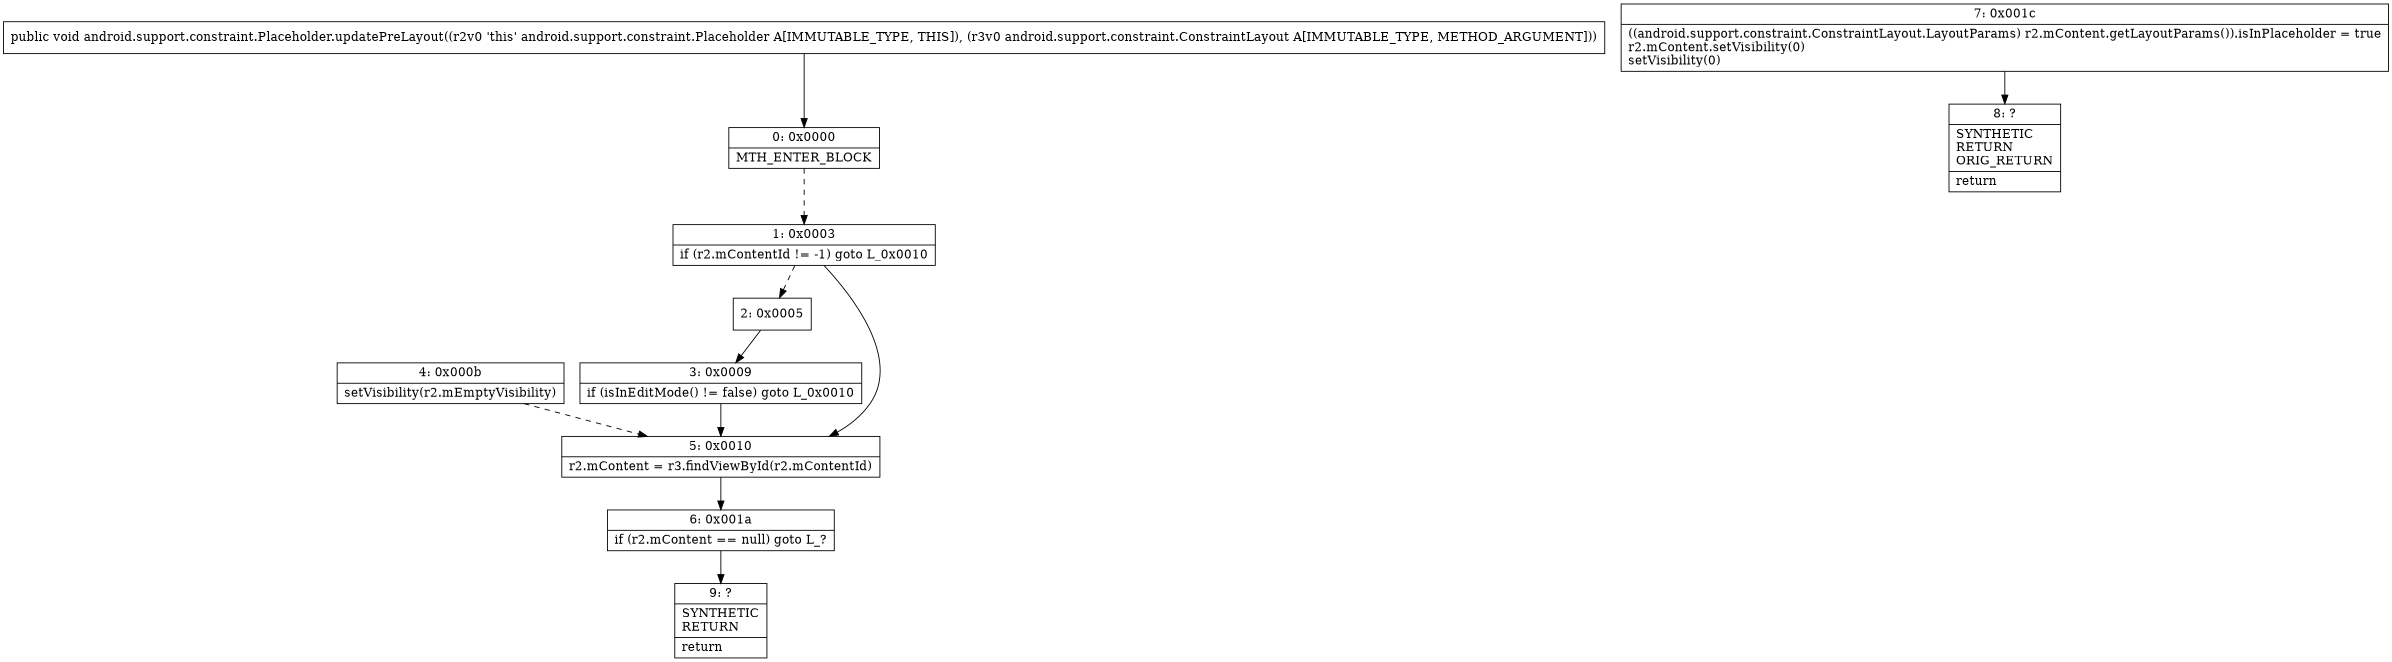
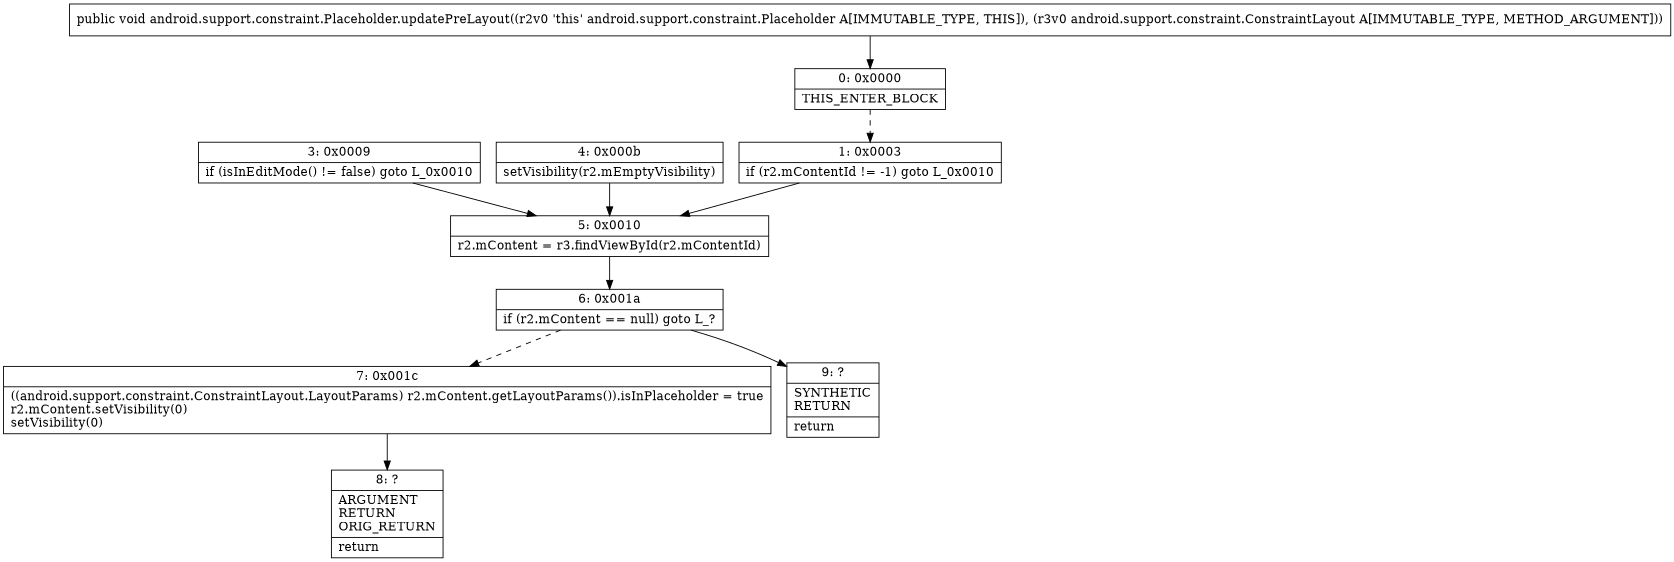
node "8: ?": text "SYNTHETIC" -> "ARGUMENT"
node "0: 0x0000": text "MTH_ENTER_BLOCK" -> "THIS_ENTER_BLOCK"
node "2: 0x0005": removed
edge "6: 0x001a" -> "7: 0x001c": added
edge "4: 0x000b" -> "5: 0x0010": style dashed -> solid
